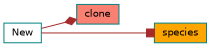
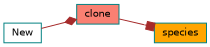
edge "New" -> "species": now "clone" -> "species"
